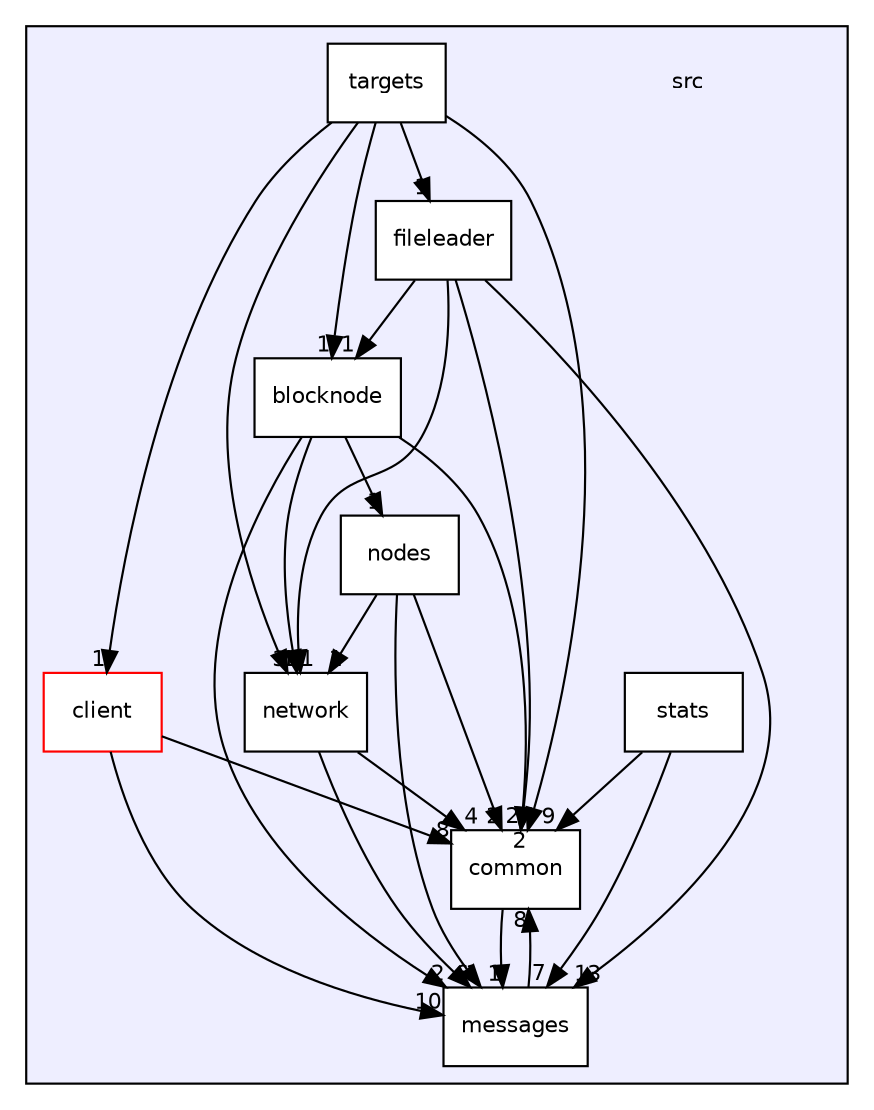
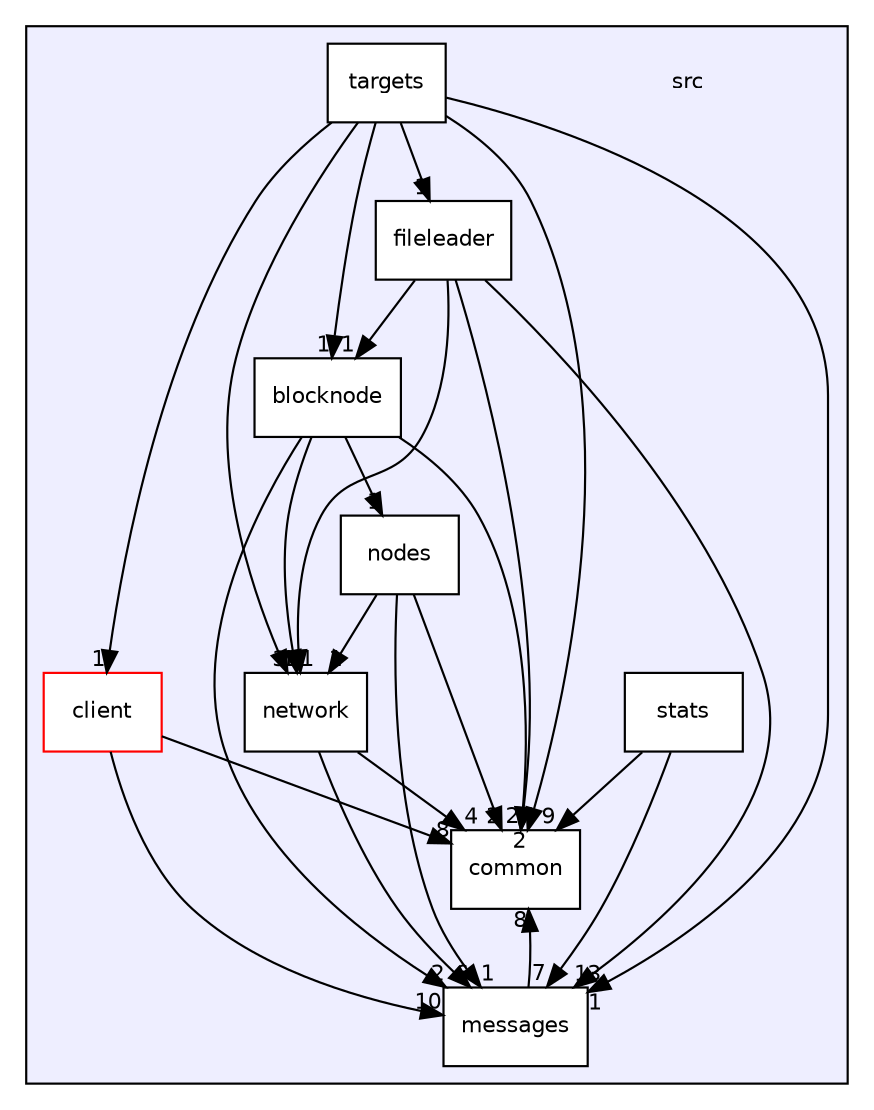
edge "common" -> "messages": now "targets" -> "messages"
